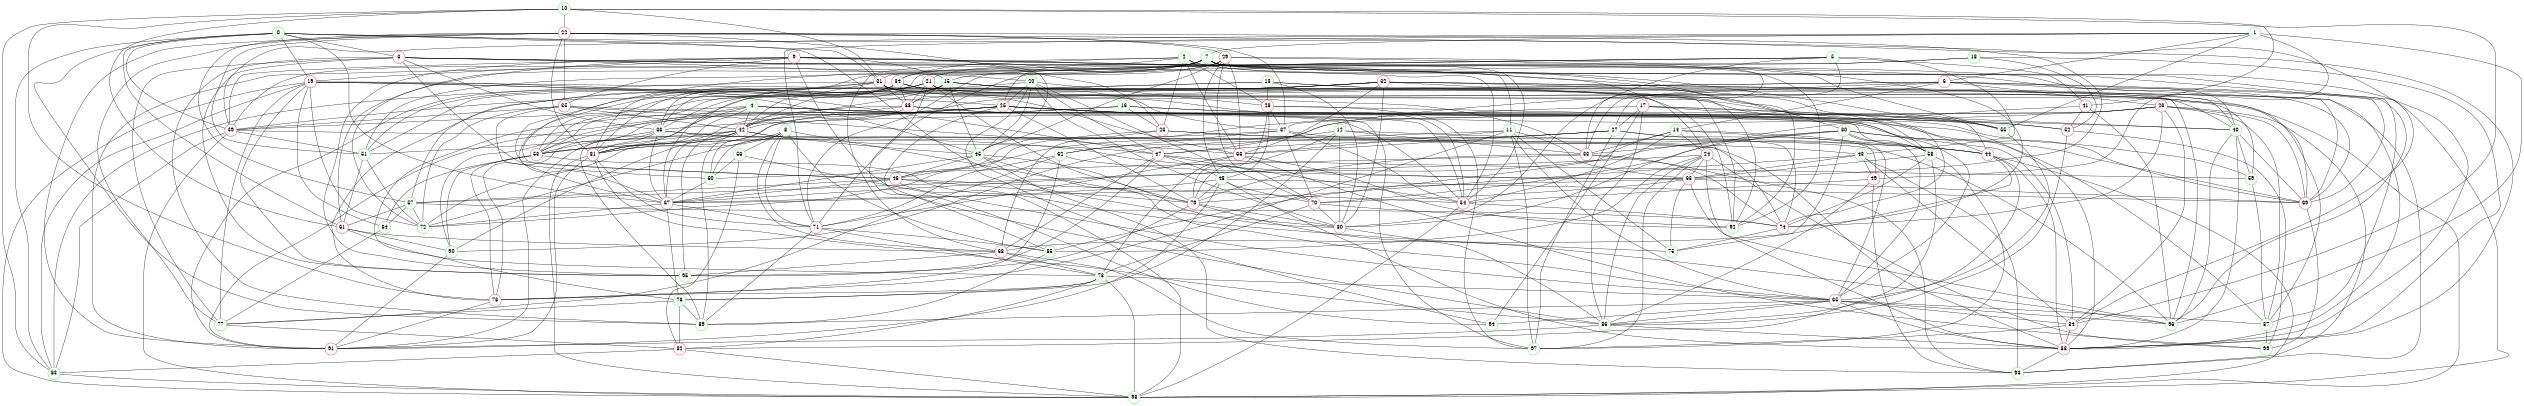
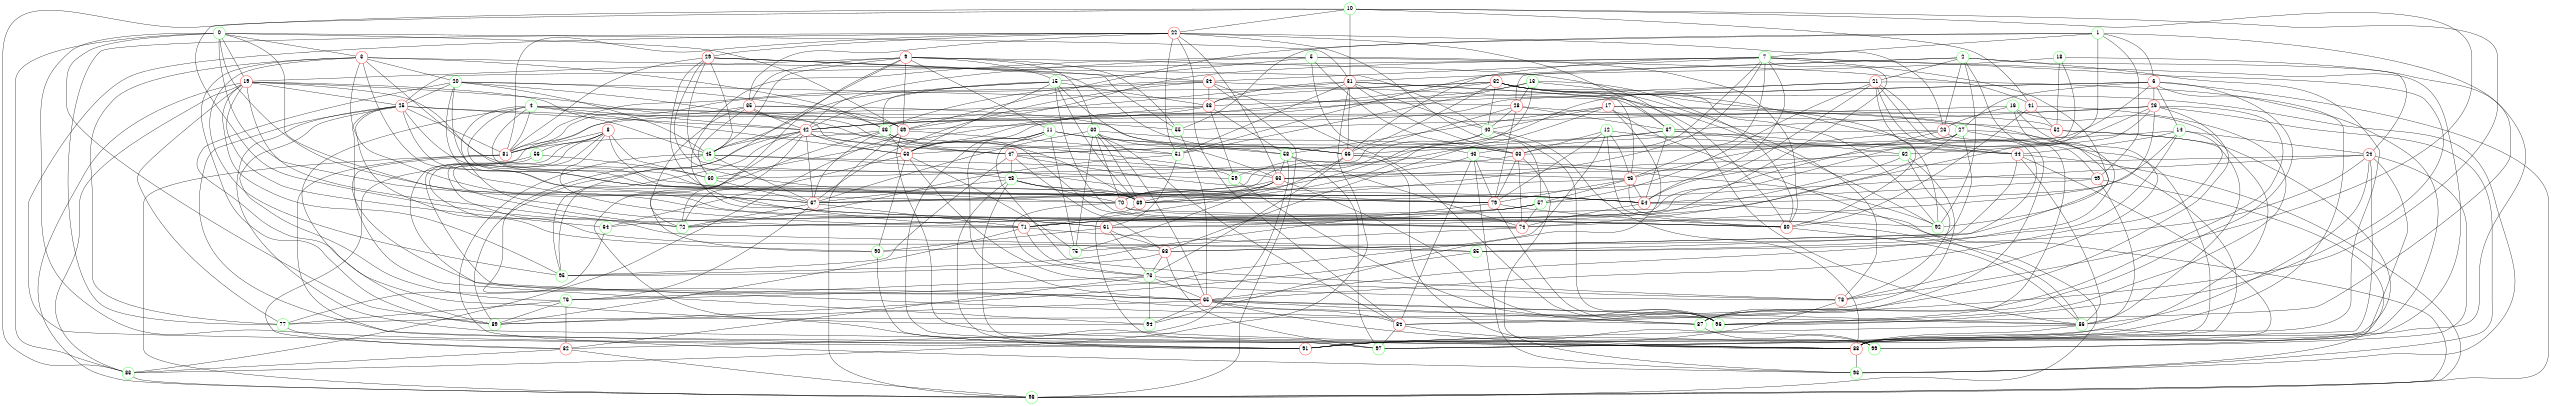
edge "35" -- "69": added
node "8": color green -> red
edge "81" -- "71": now "4" -- "71"
edge "73" -- "98": now "73" -- "94"
